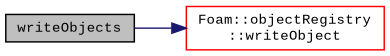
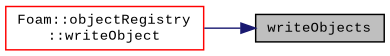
edge "writeObjects" -> "Foam::objectRegistry ::writeObject": reversed
